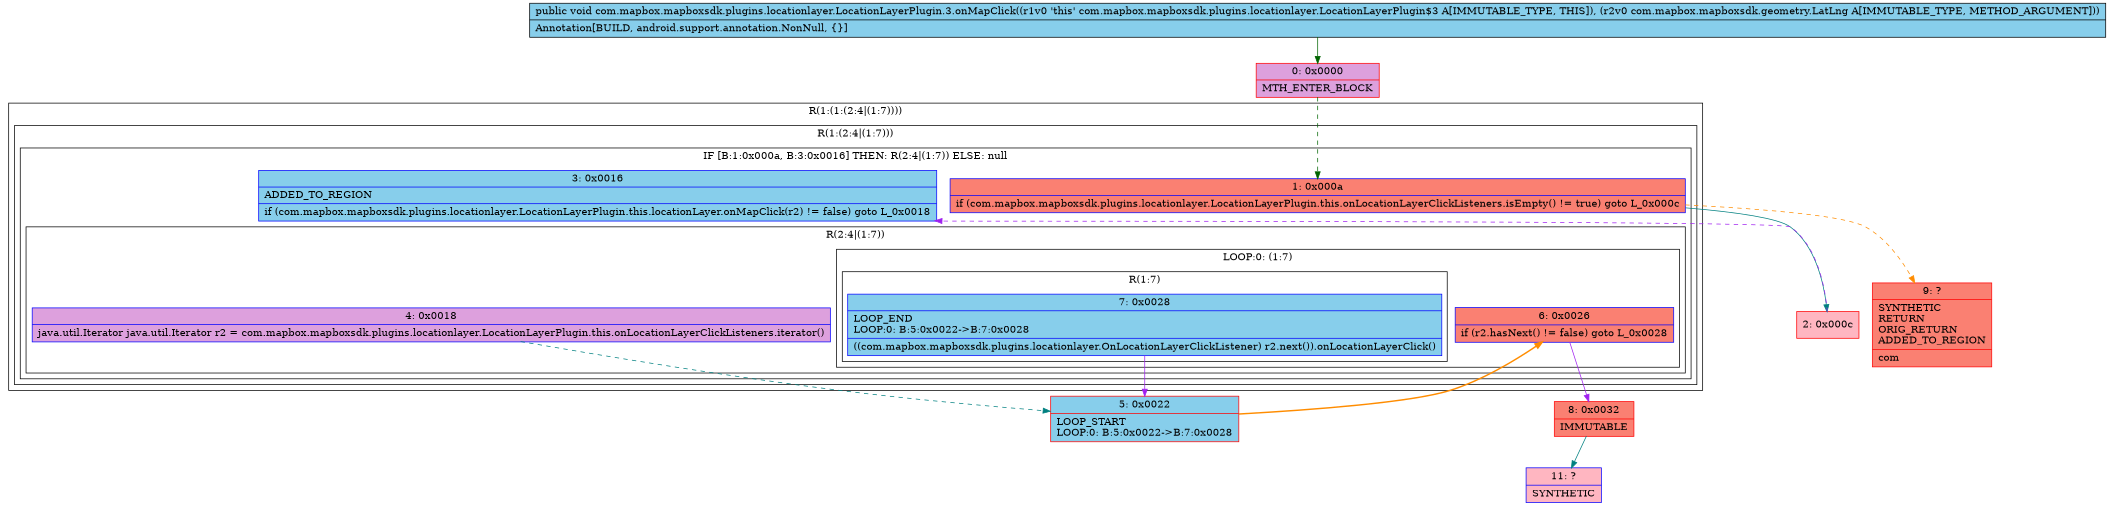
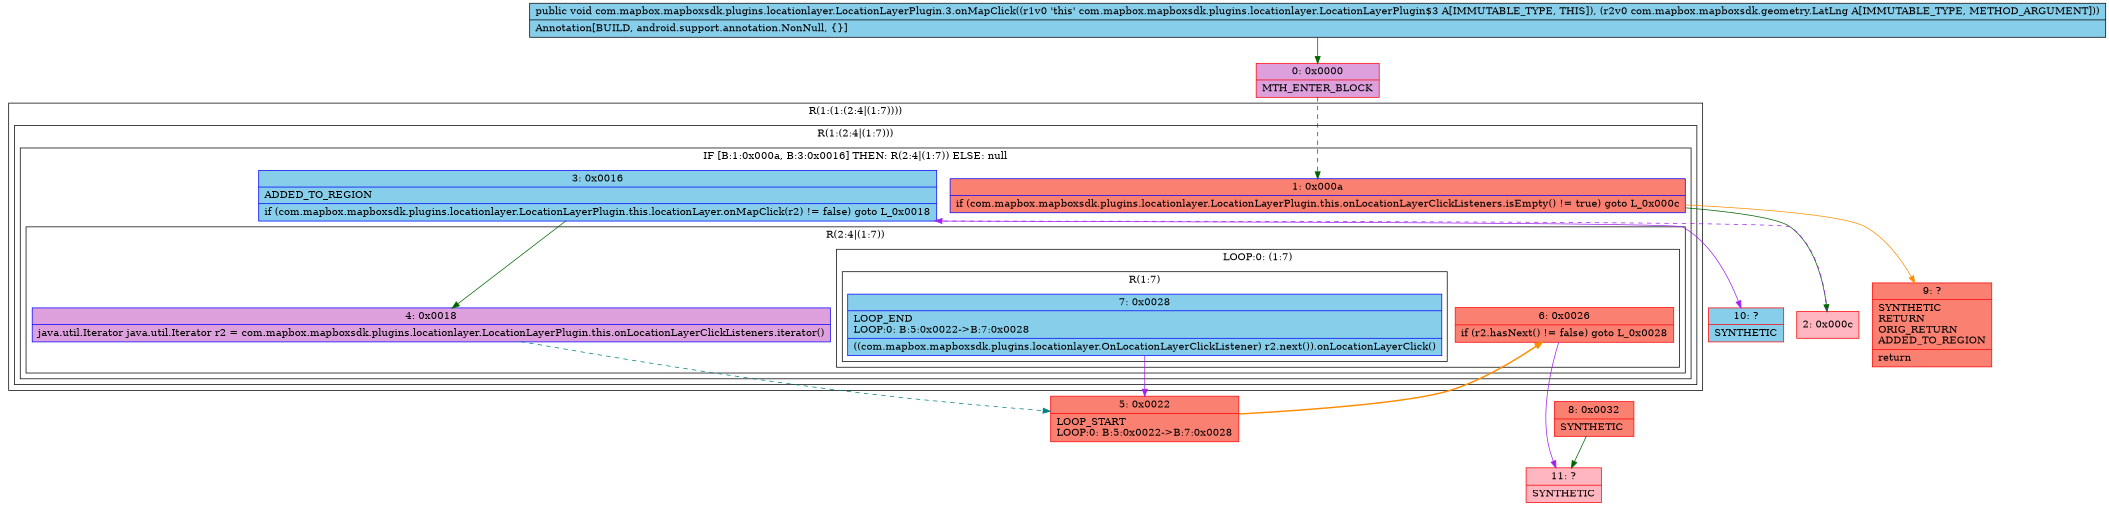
edge "1: 0x000a" -> "9: ?": style dashed -> solid
edge "1: 0x000a" -> "2: 0x000c": color teal -> darkgreen
edge "3: 0x0016" -> "4: 0x0018": added
node "6: 0x0026": color blue -> red
node "10: ?": added
node "9: ?": text "com" -> "return"
edge "6: 0x0026" -> "8: 0x0032": now "6: 0x0026" -> "11: ?"
node "5: 0x0022": fillcolor skyblue -> salmon
node "8: 0x0032": text "IMMUTABLE" -> "SYNTHETIC"
edge "8: 0x0032" -> "11: ?": color teal -> darkgreen
node "11: ?": color blue -> red
